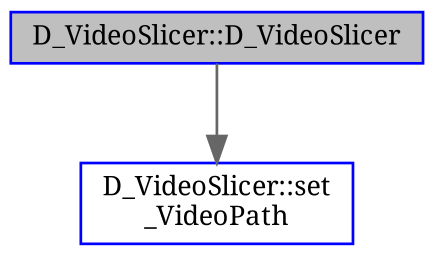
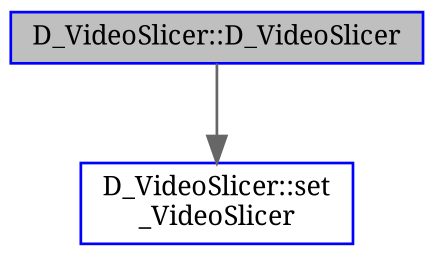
node "D_VideoSlicer::set _VideoPath": label "D_VideoSlicer::set _VideoPath" -> "D_VideoSlicer::set _VideoSlicer"
